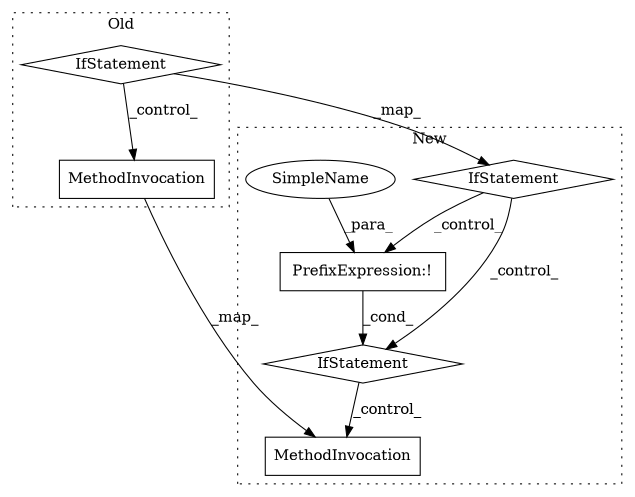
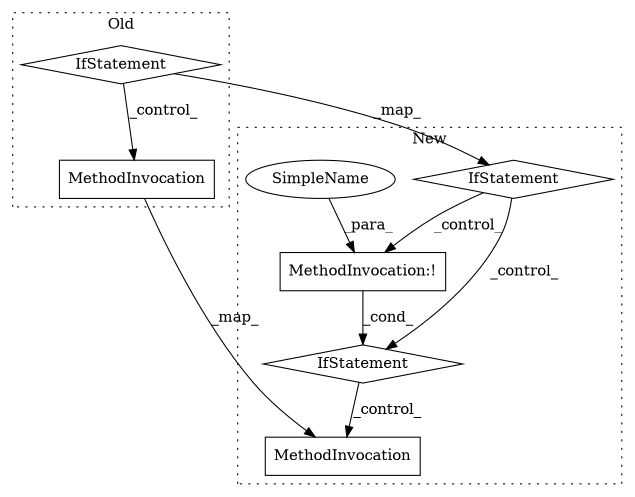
node "PrefixExpression:!": label "PrefixExpression:!" -> "MethodInvocation:!"
